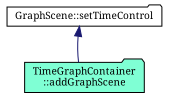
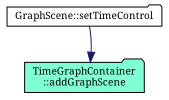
edge "TimeGraphContainer ::addGraphScene" -> "GraphScene::setTimeControl": reversed
